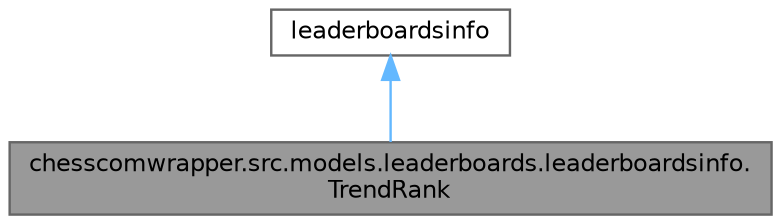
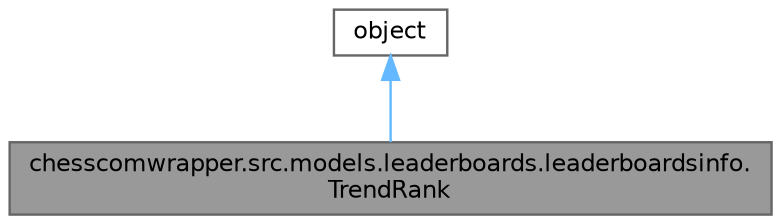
node "leaderboardsinfo": label "leaderboardsinfo" -> "object"
